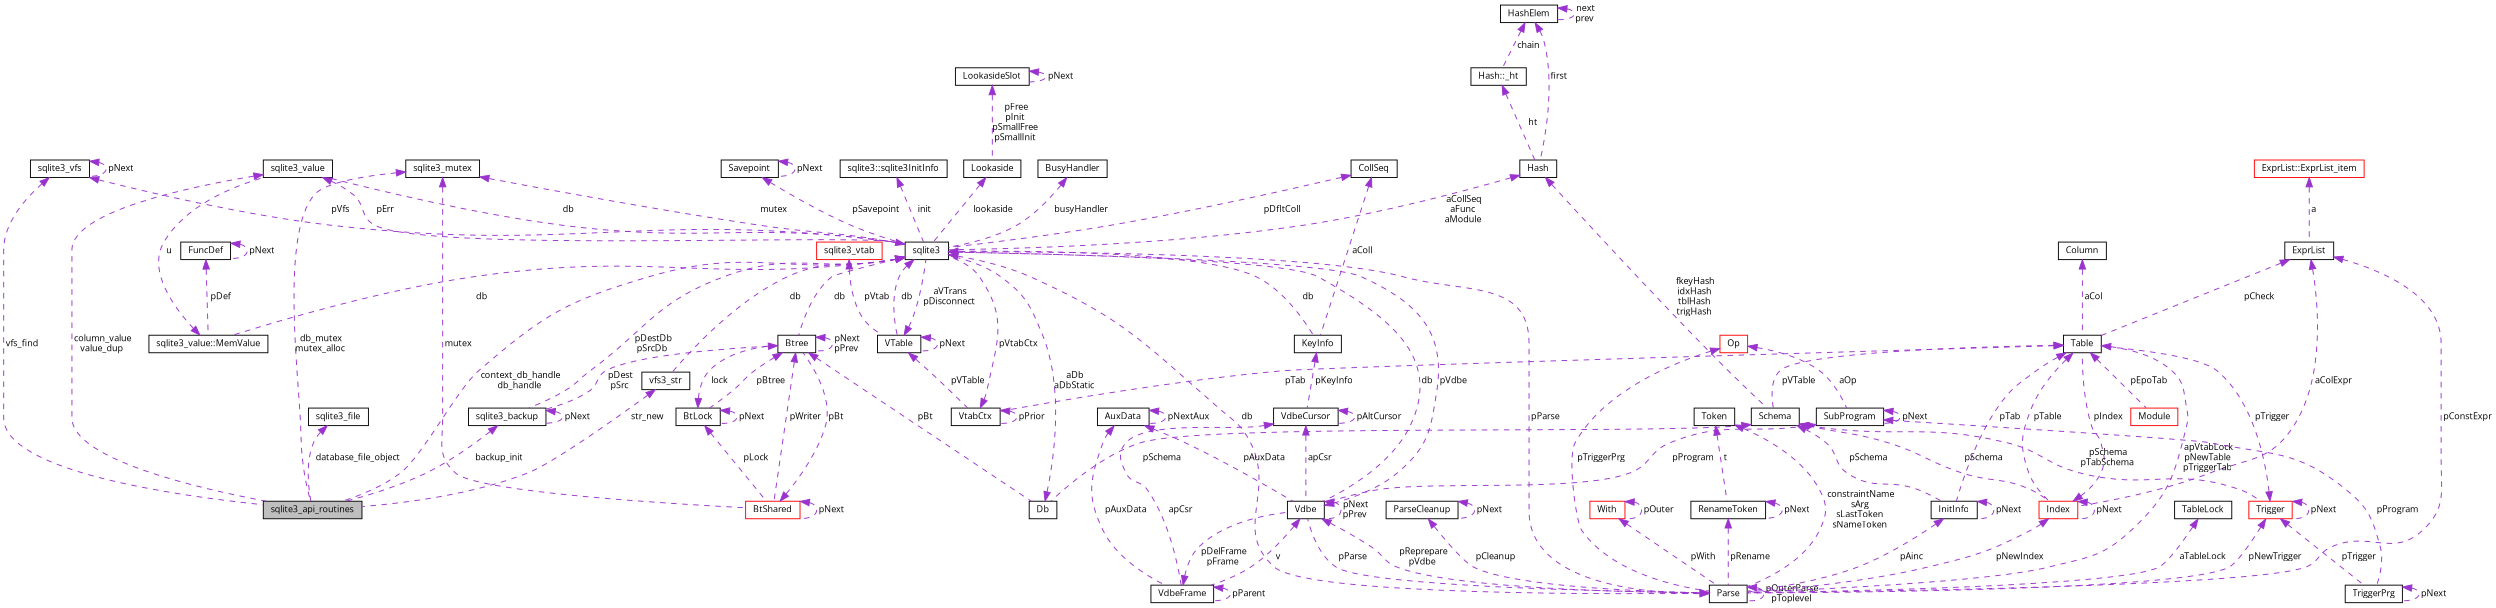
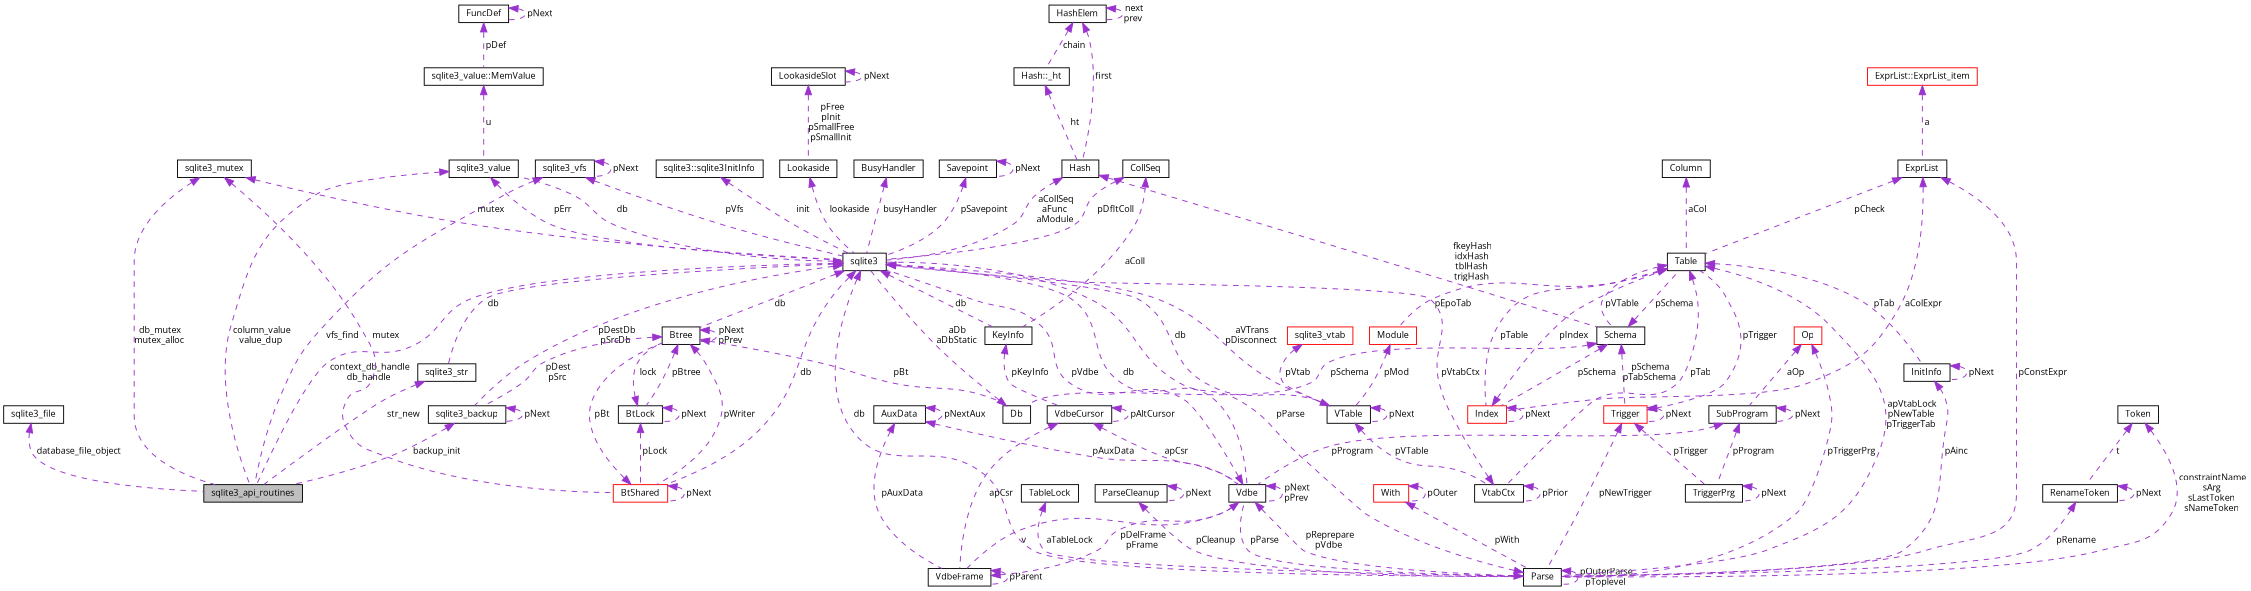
edge "sqlite3_value::MemValue" -> "sqlite3": now "BtShared" -> "sqlite3"
node "vfs3_str": label "vfs3_str" -> "sqlite3_str"
edge "VTable" -> "Module": added, label "pMod"
edge "InitInfo" -> "Schema": now "Table" -> "Schema"
edge "Parse" -> "Index": removed, label "pNewIndex"
